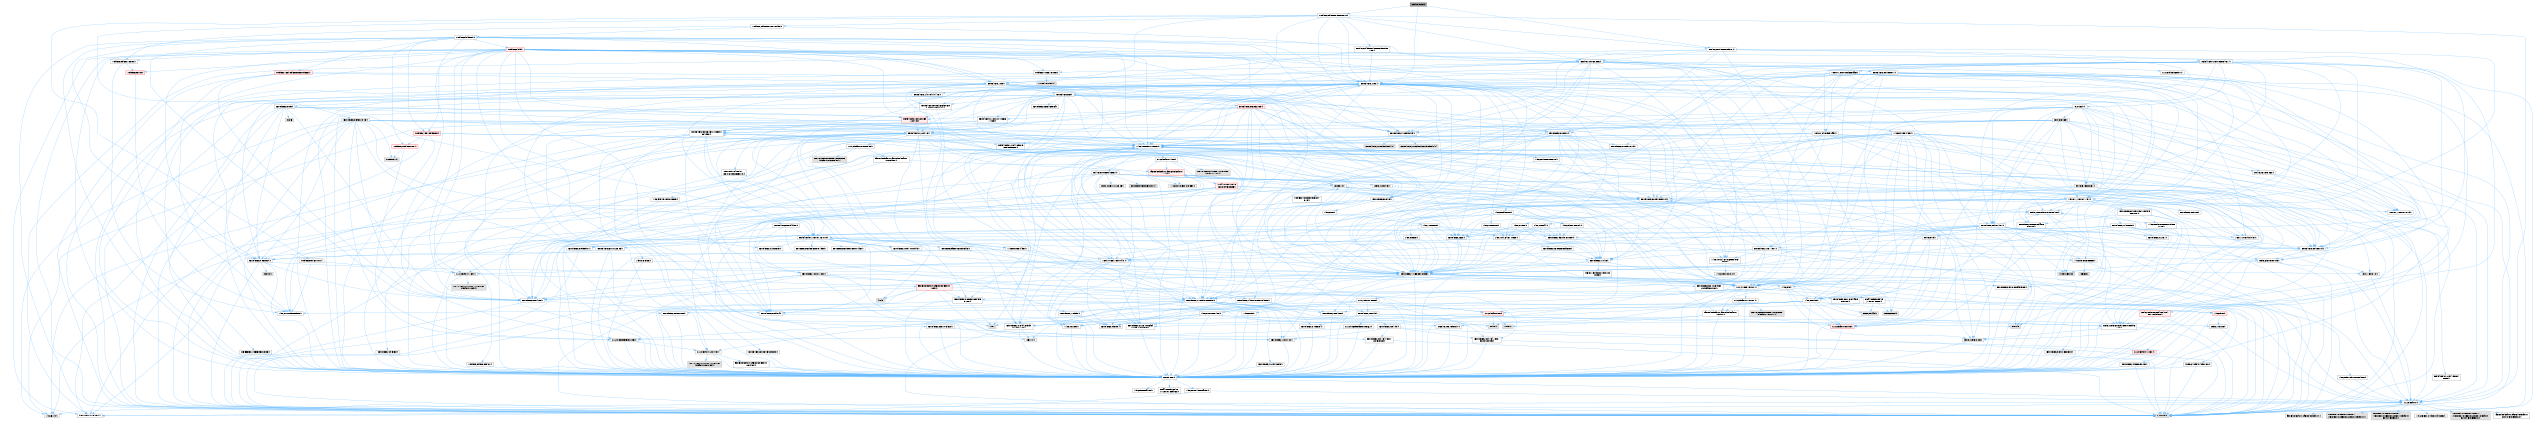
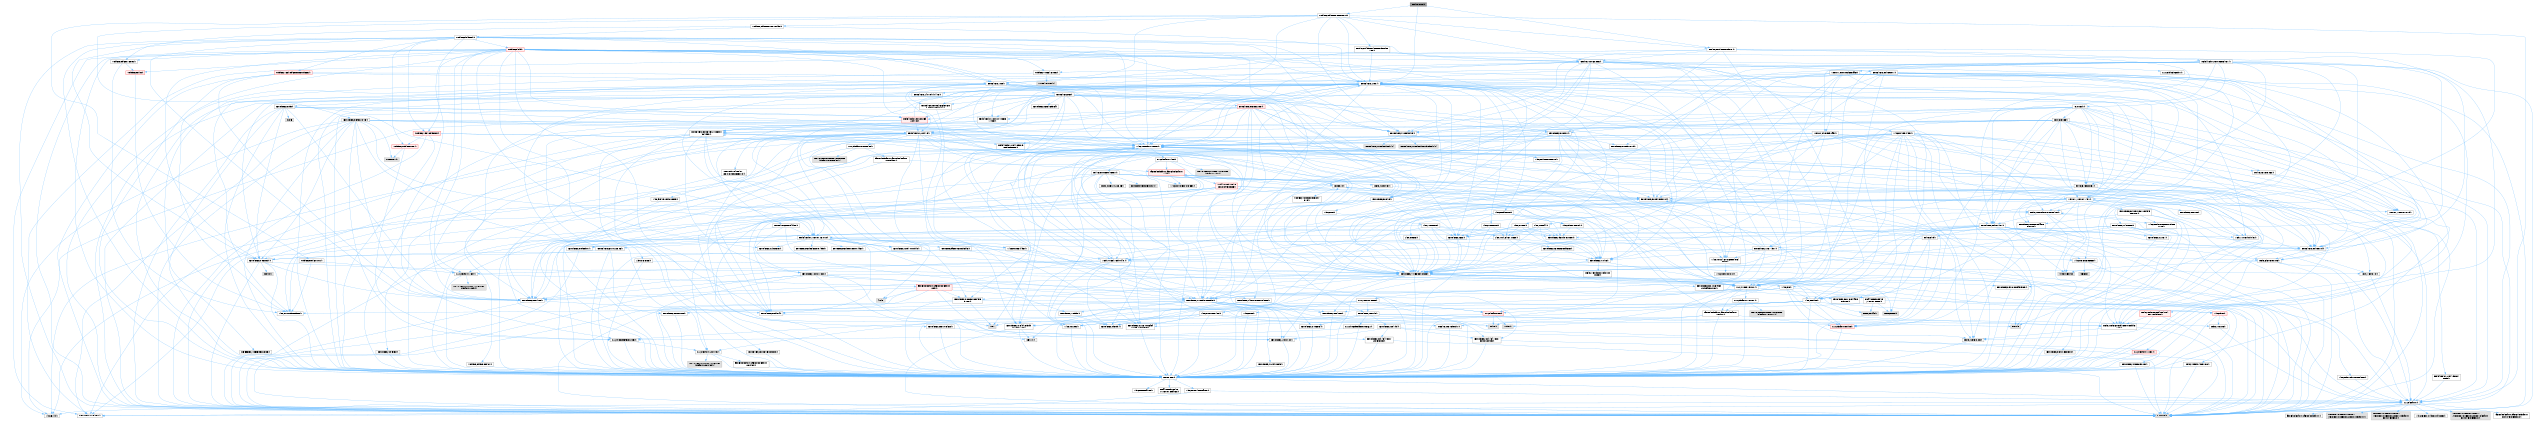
edge "Containers/Array.h" -> "Containers/Set.h": now "Containers/Array.h" -> "Serialization/MemoryImage Writer.h"
edge "Containers/StringView.h" -> "Traits/IsContiguousContainer.h": reversed
node "IsHeap/UseBitwiseSwap.h": label "IsHeap/UseBitwiseSwap.h" -> "Traits/UseBitwiseSwap.h"
